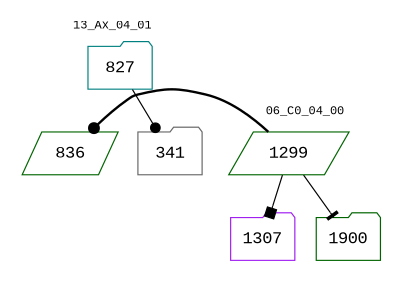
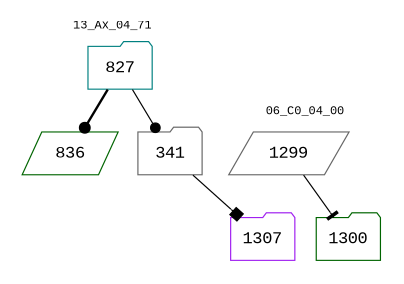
cluster "13_Ax_04_01": label "13_Ax_04_01" -> "13_Ax_04_71"
edge "1299" -> "836": now "827" -> "836"
node "1299": color darkgreen -> gray40
edge "1299" -> "1307": now "341" -> "1307"
node "1900": label "1900" -> "1300"
